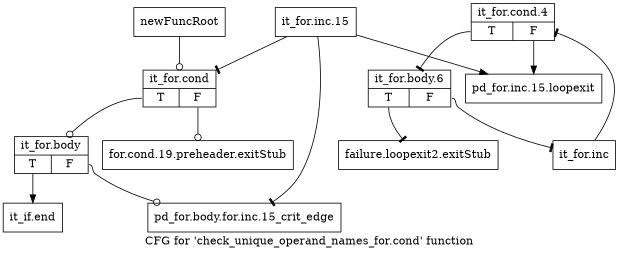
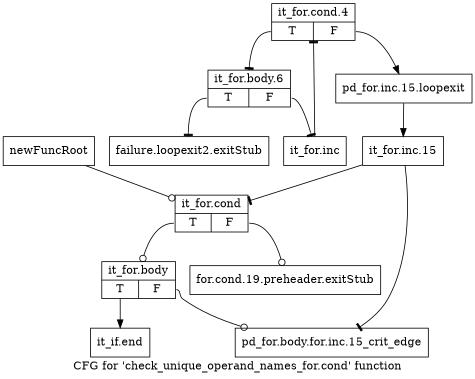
edge "it_for.inc.15" -> "pd_for.inc.15.loopexit": reversed
